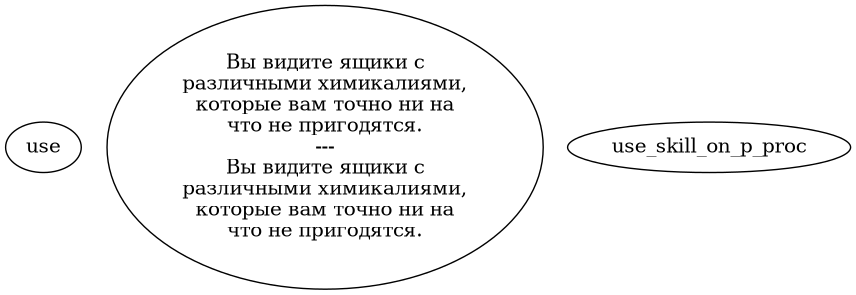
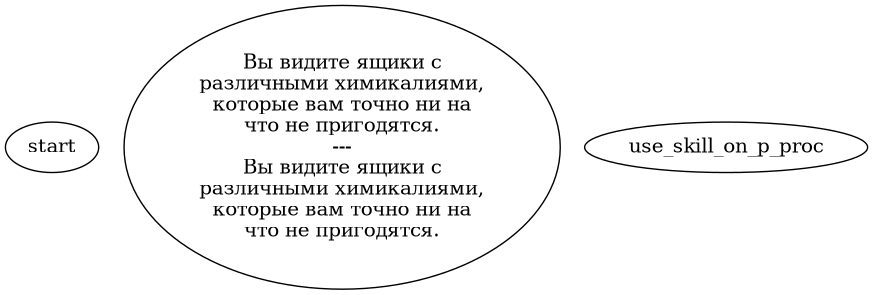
node "use": label "use" -> "start"
